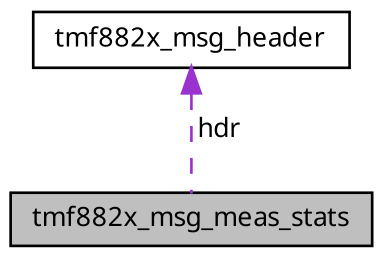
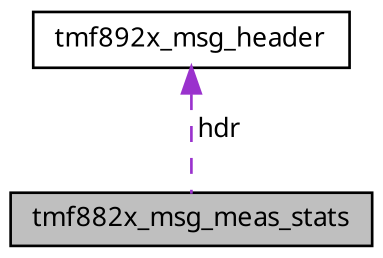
node "tmf882x_msg_header": label "tmf882x_msg_header" -> "tmf892x_msg_header"
